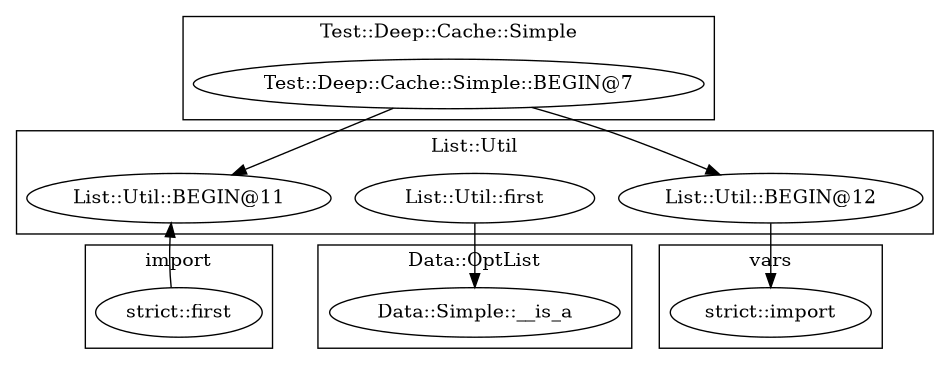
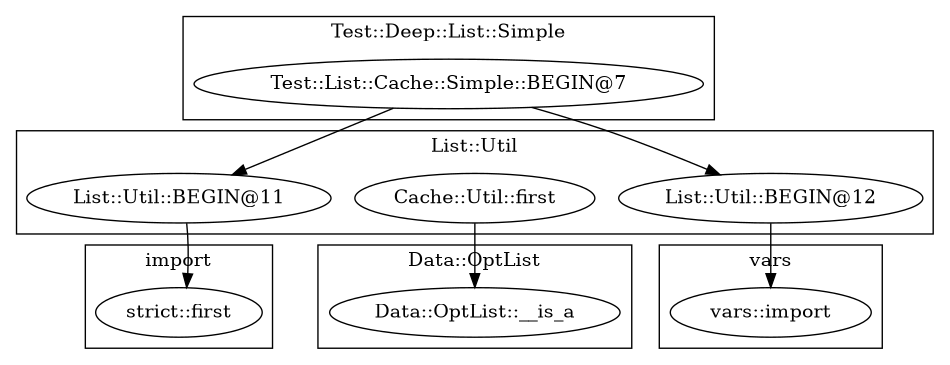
cluster "Test::Deep::Cache::Simple": label "Test::Deep::Cache::Simple" -> "Test::Deep::List::Simple"
node "Test::Deep::Cache::Simple::BEGIN@7": label "Test::Deep::Cache::Simple::BEGIN@7" -> "Test::List::Cache::Simple::BEGIN@7"
node "List::Util::first": label "List::Util::first" -> "Cache::Util::first"
edge "strict::first" -> "List::Util::BEGIN@11": reversed
node "Data::Simple::__is_a": label "Data::Simple::__is_a" -> "Data::OptList::__is_a"
node "strict::import": label "strict::import" -> "vars::import"
